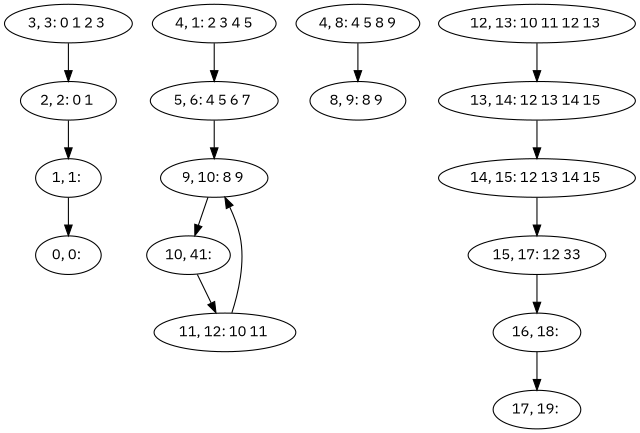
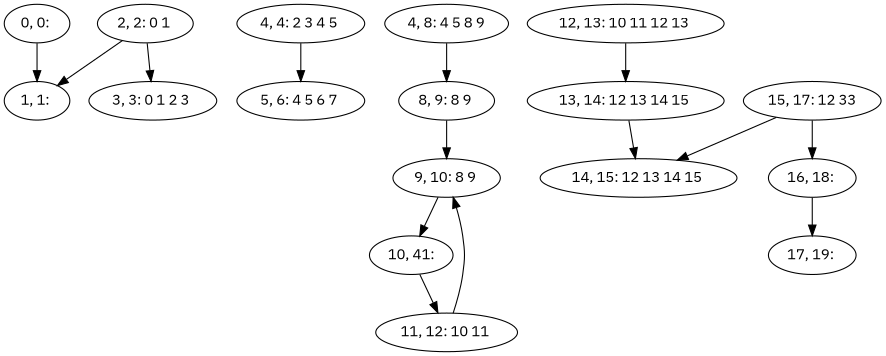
node "4, 1: 2 3 4 5": label "4, 1: 2 3 4 5" -> "4, 4: 2 3 4 5"
edge "3, 3: 0 1 2 3" -> "2, 2: 0 1": reversed
edge "5, 6: 4 5 6 7" -> "9, 10: 8 9": now "8, 9: 8 9" -> "9, 10: 8 9"
edge "1, 1:" -> "0, 0:": reversed
edge "14, 15: 12 13 14 15" -> "15, 17: 12 33": reversed
